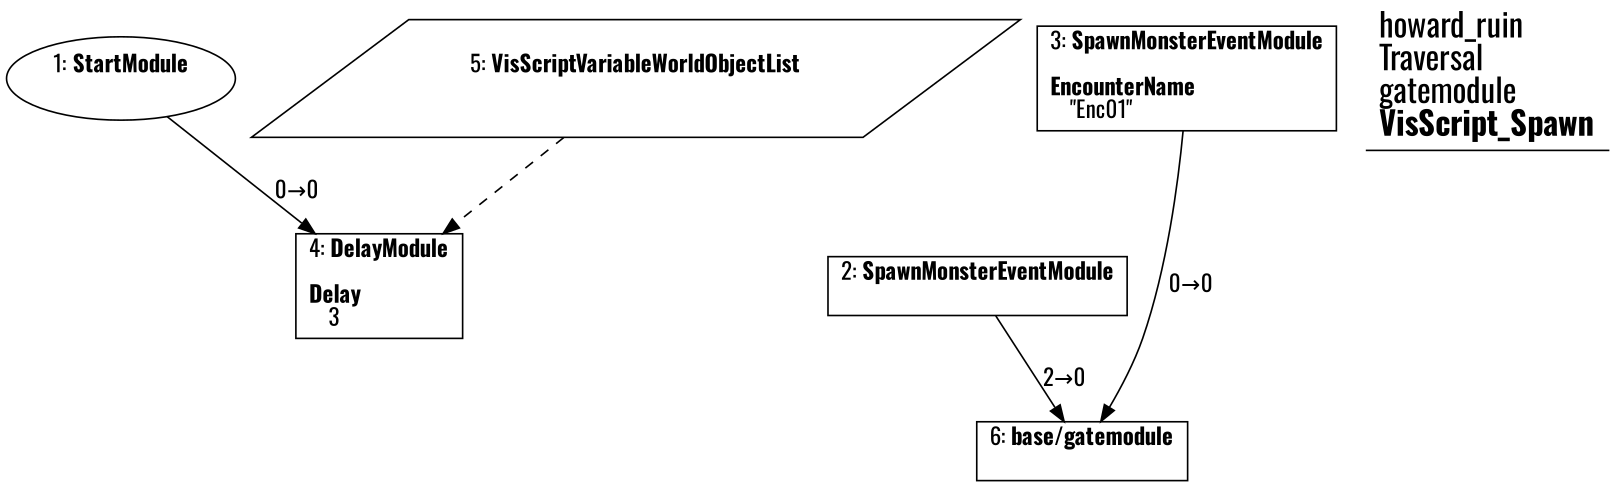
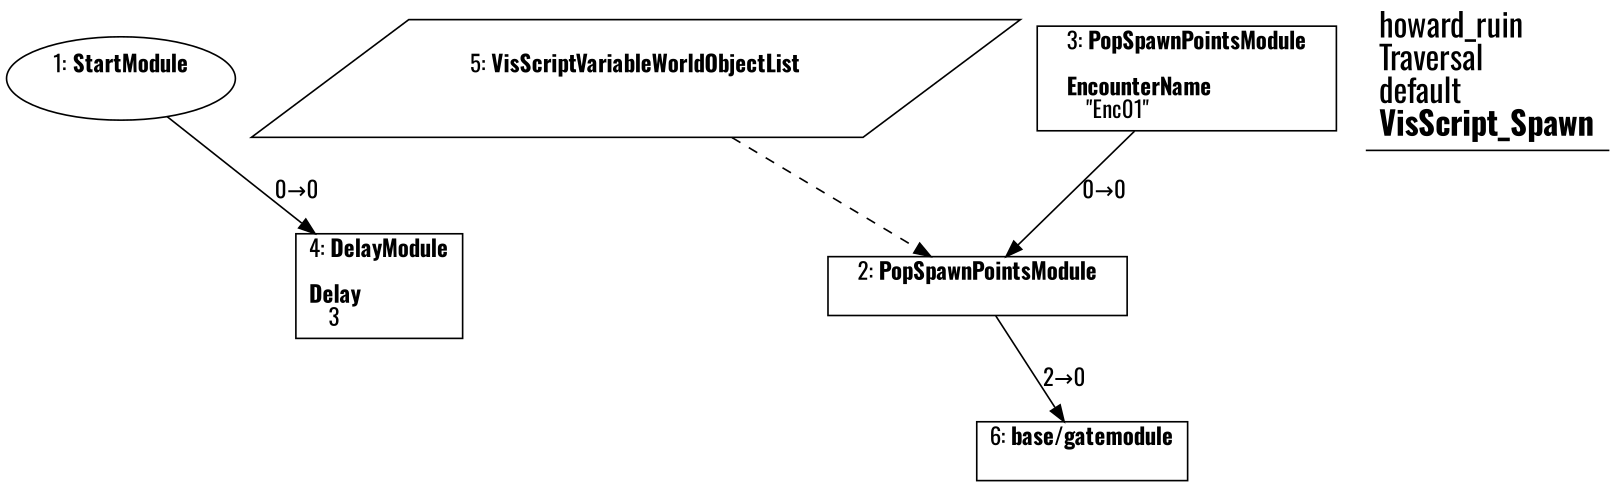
node "3:": text "SpawnMonsterEventModule" -> "PopSpawnPointsModule"
node "howard_ruin": text "gatemodule" -> "default"
edge "5:" -> "4:": now "5:" -> "2:"
node "2:": text "SpawnMonsterEventModule" -> "PopSpawnPointsModule"
edge "3:" -> "6:": now "3:" -> "2:"
